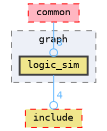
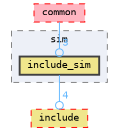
cluster "graph": label "graph" -> "sim"
node "logic_sim": label "logic_sim" -> "include_sim"
